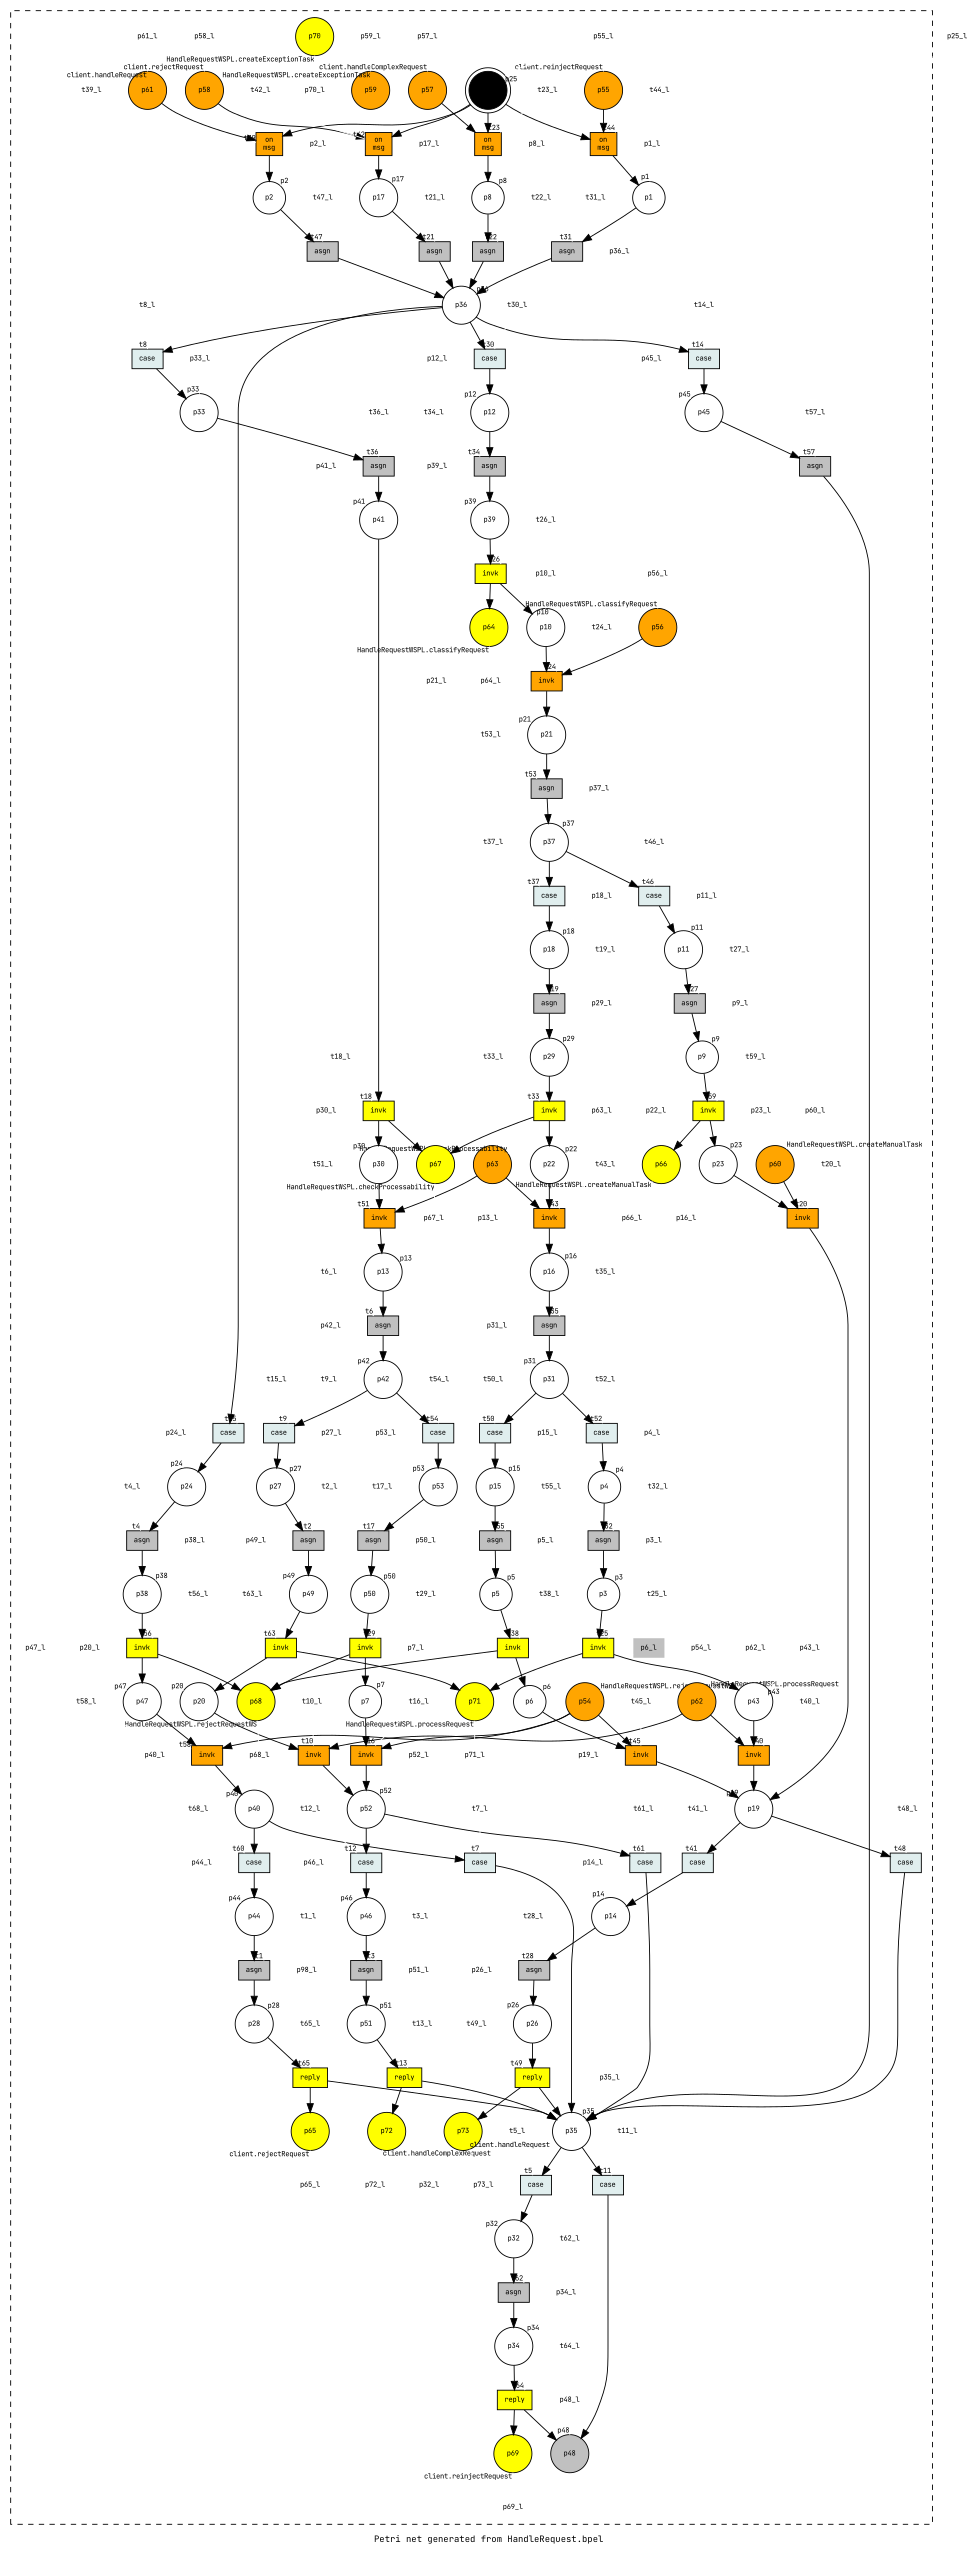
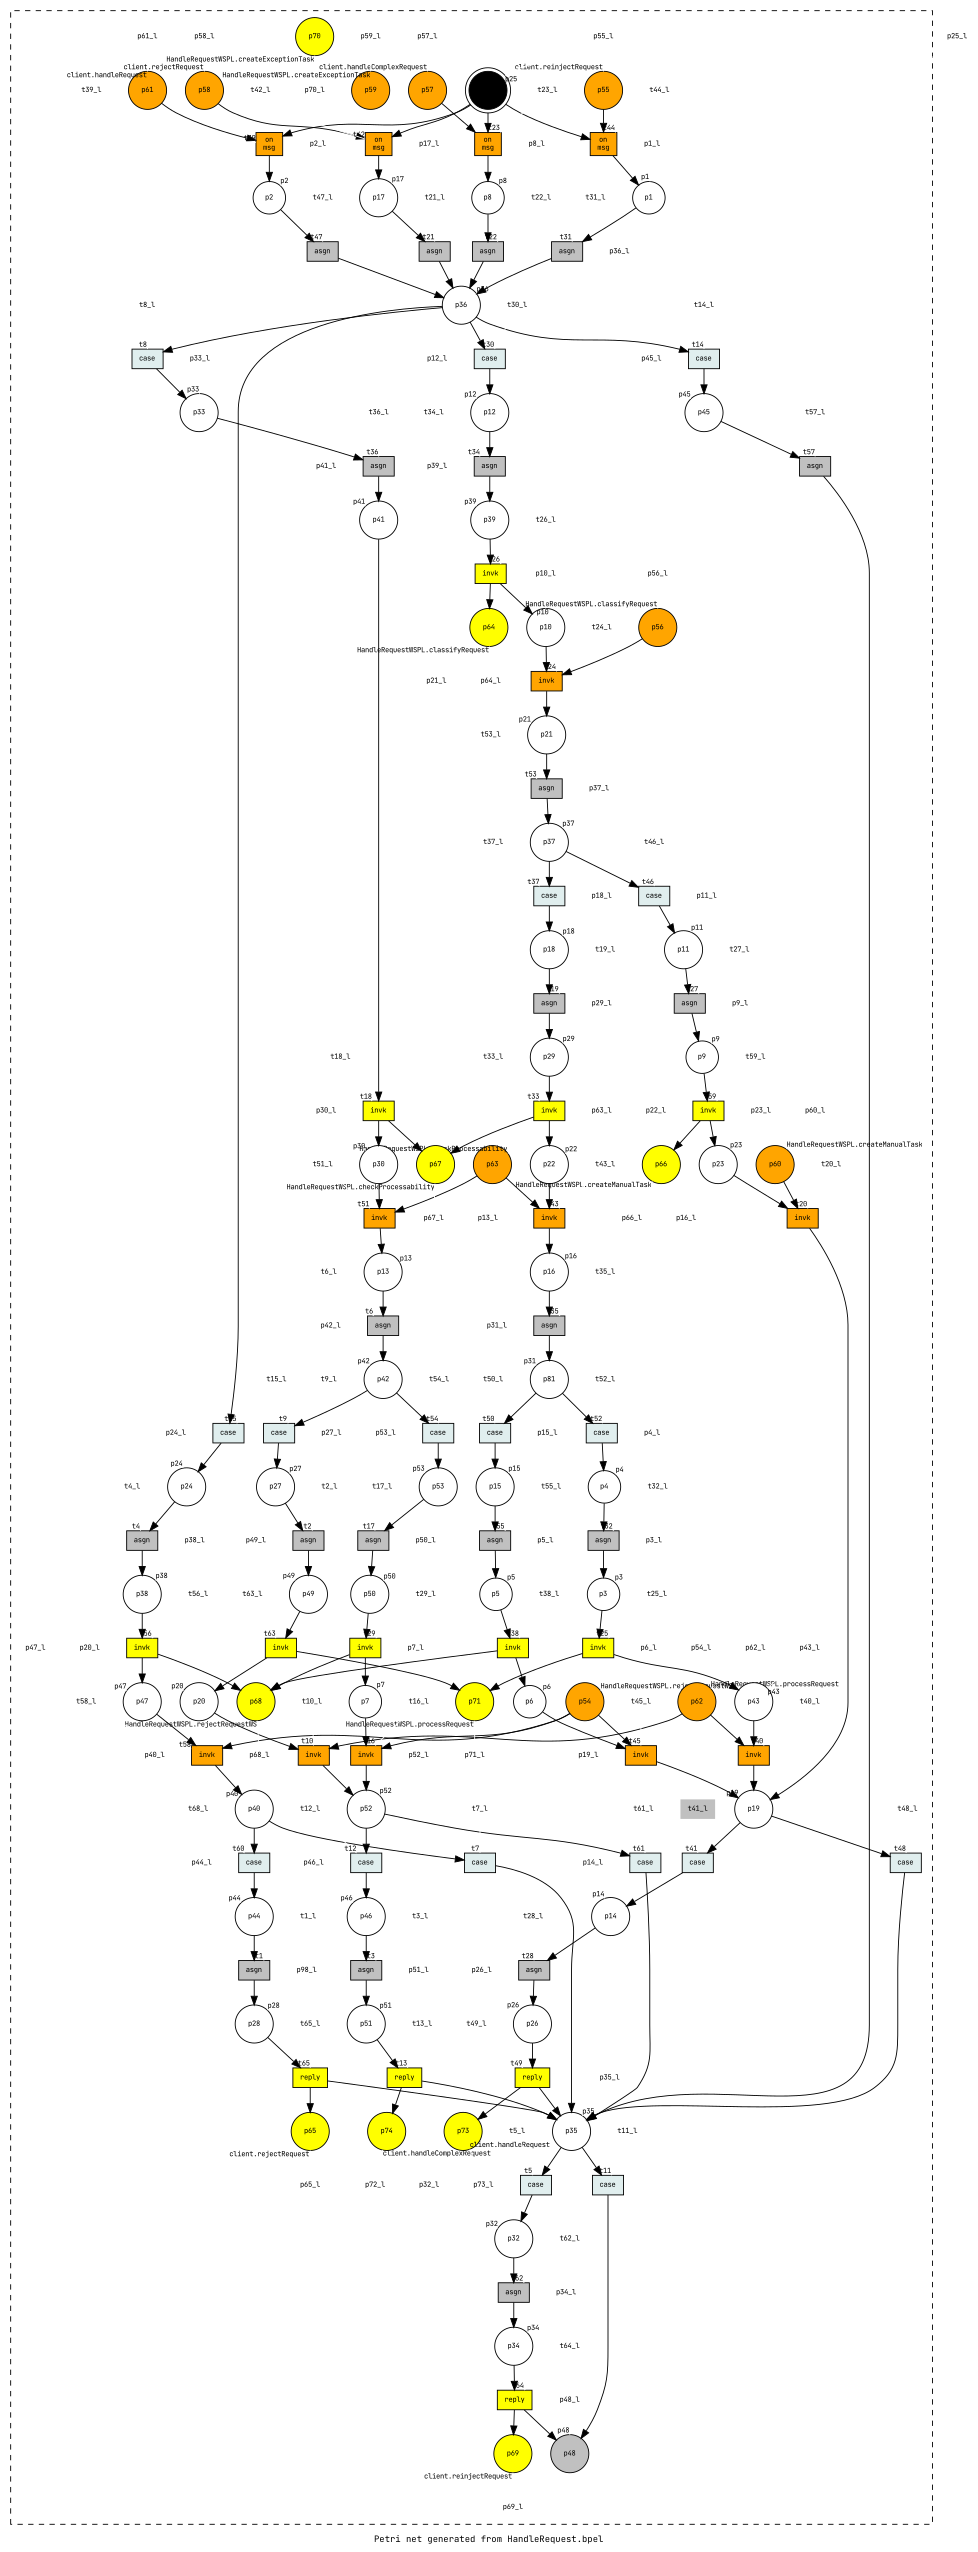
node "p31": label "p31" -> "p81"
node "p6_l": fillcolor gray -> white
node "t41_l": fillcolor white -> gray
node "p72": label "p72" -> "p74"
